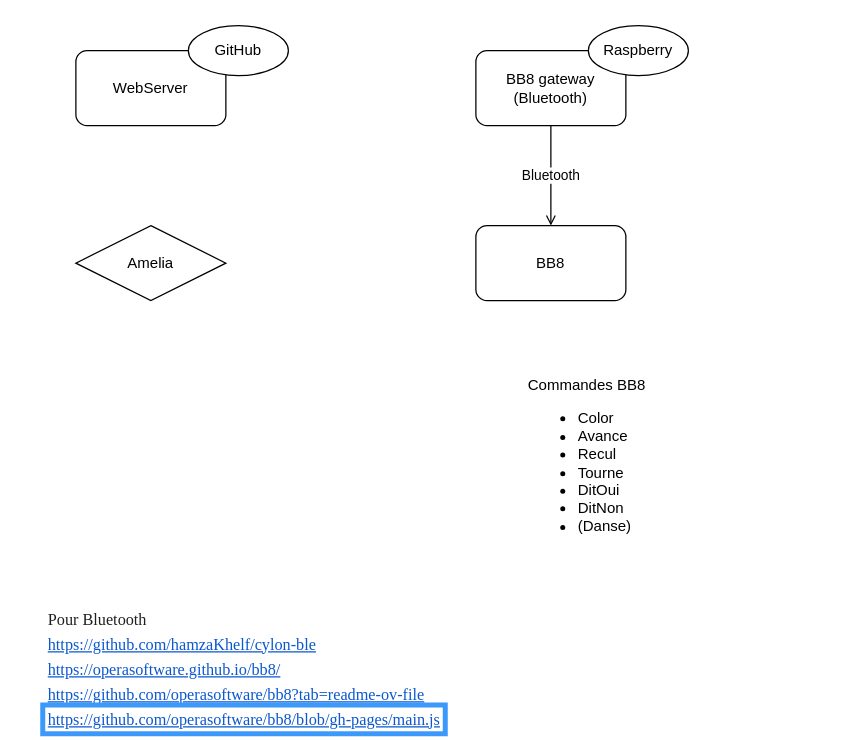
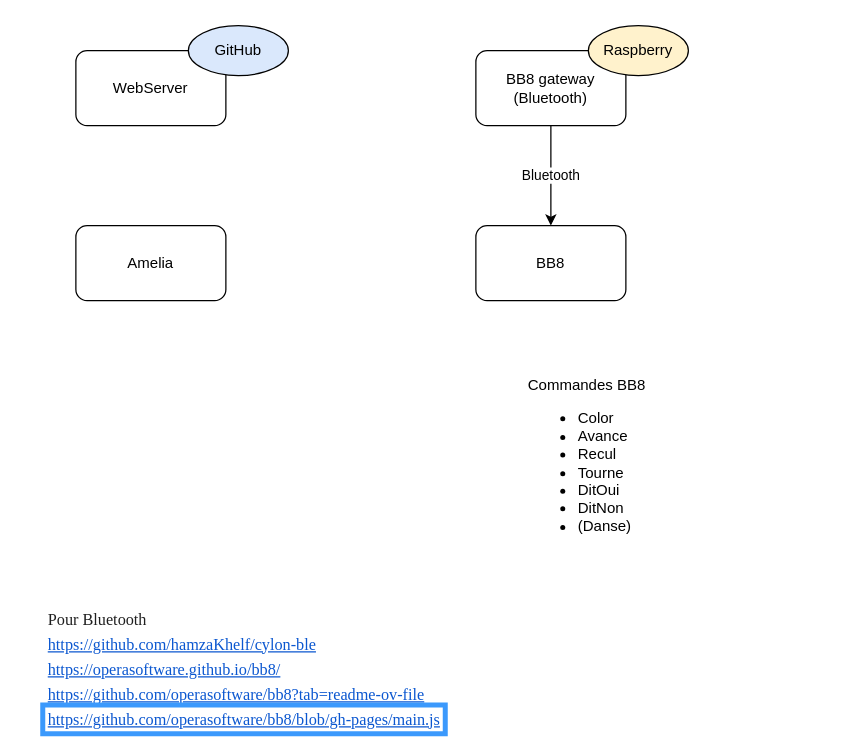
node "GitHub": fillcolor #ffffff -> #dae8fc
node "Raspberry": fillcolor #ffffff -> #fff2cc
edge "BB8 gateway (Bluetooth)" -> "BB8": arrowhead open -> classic
node "Amelia": shape diamond -> rounded rectangle
